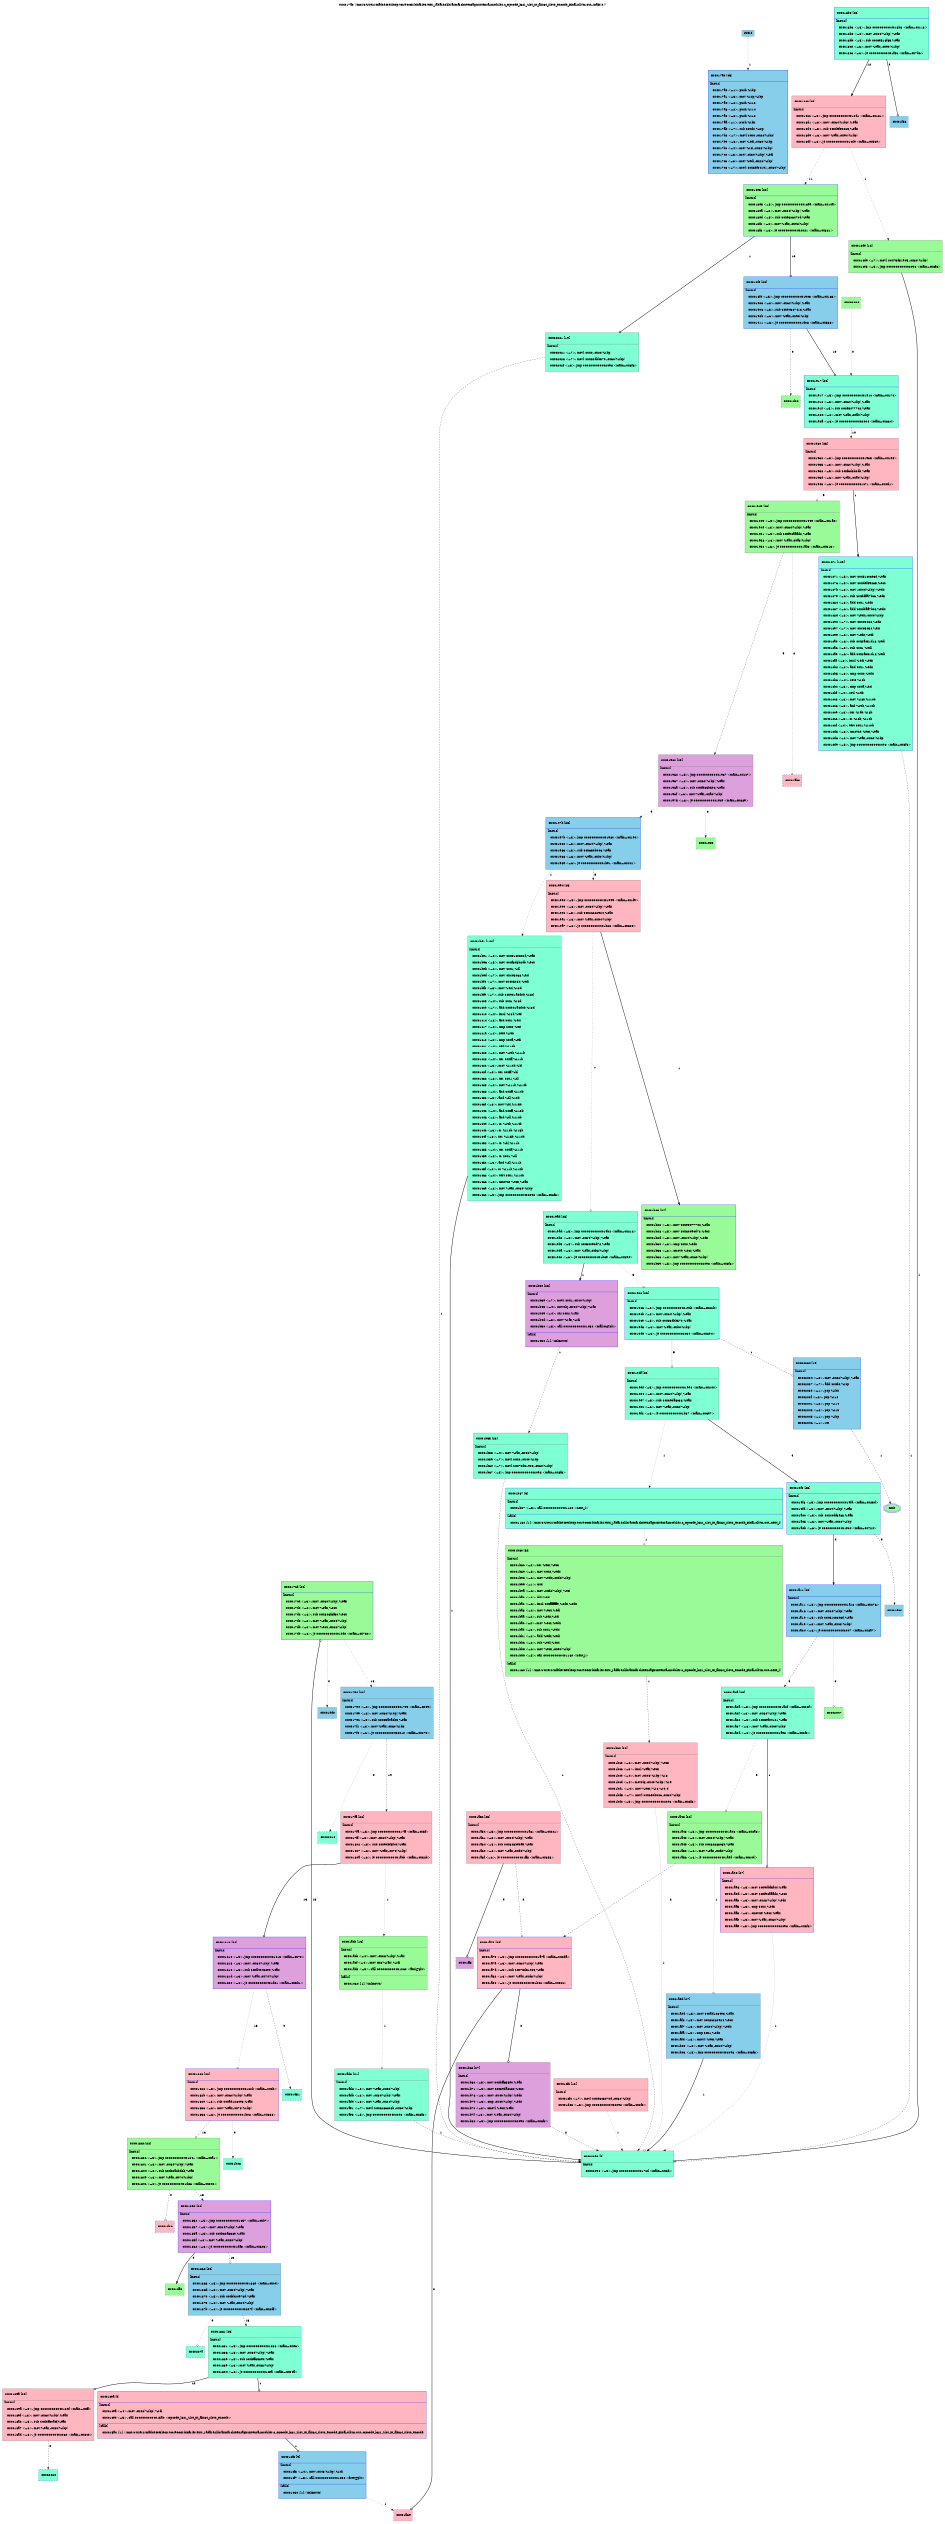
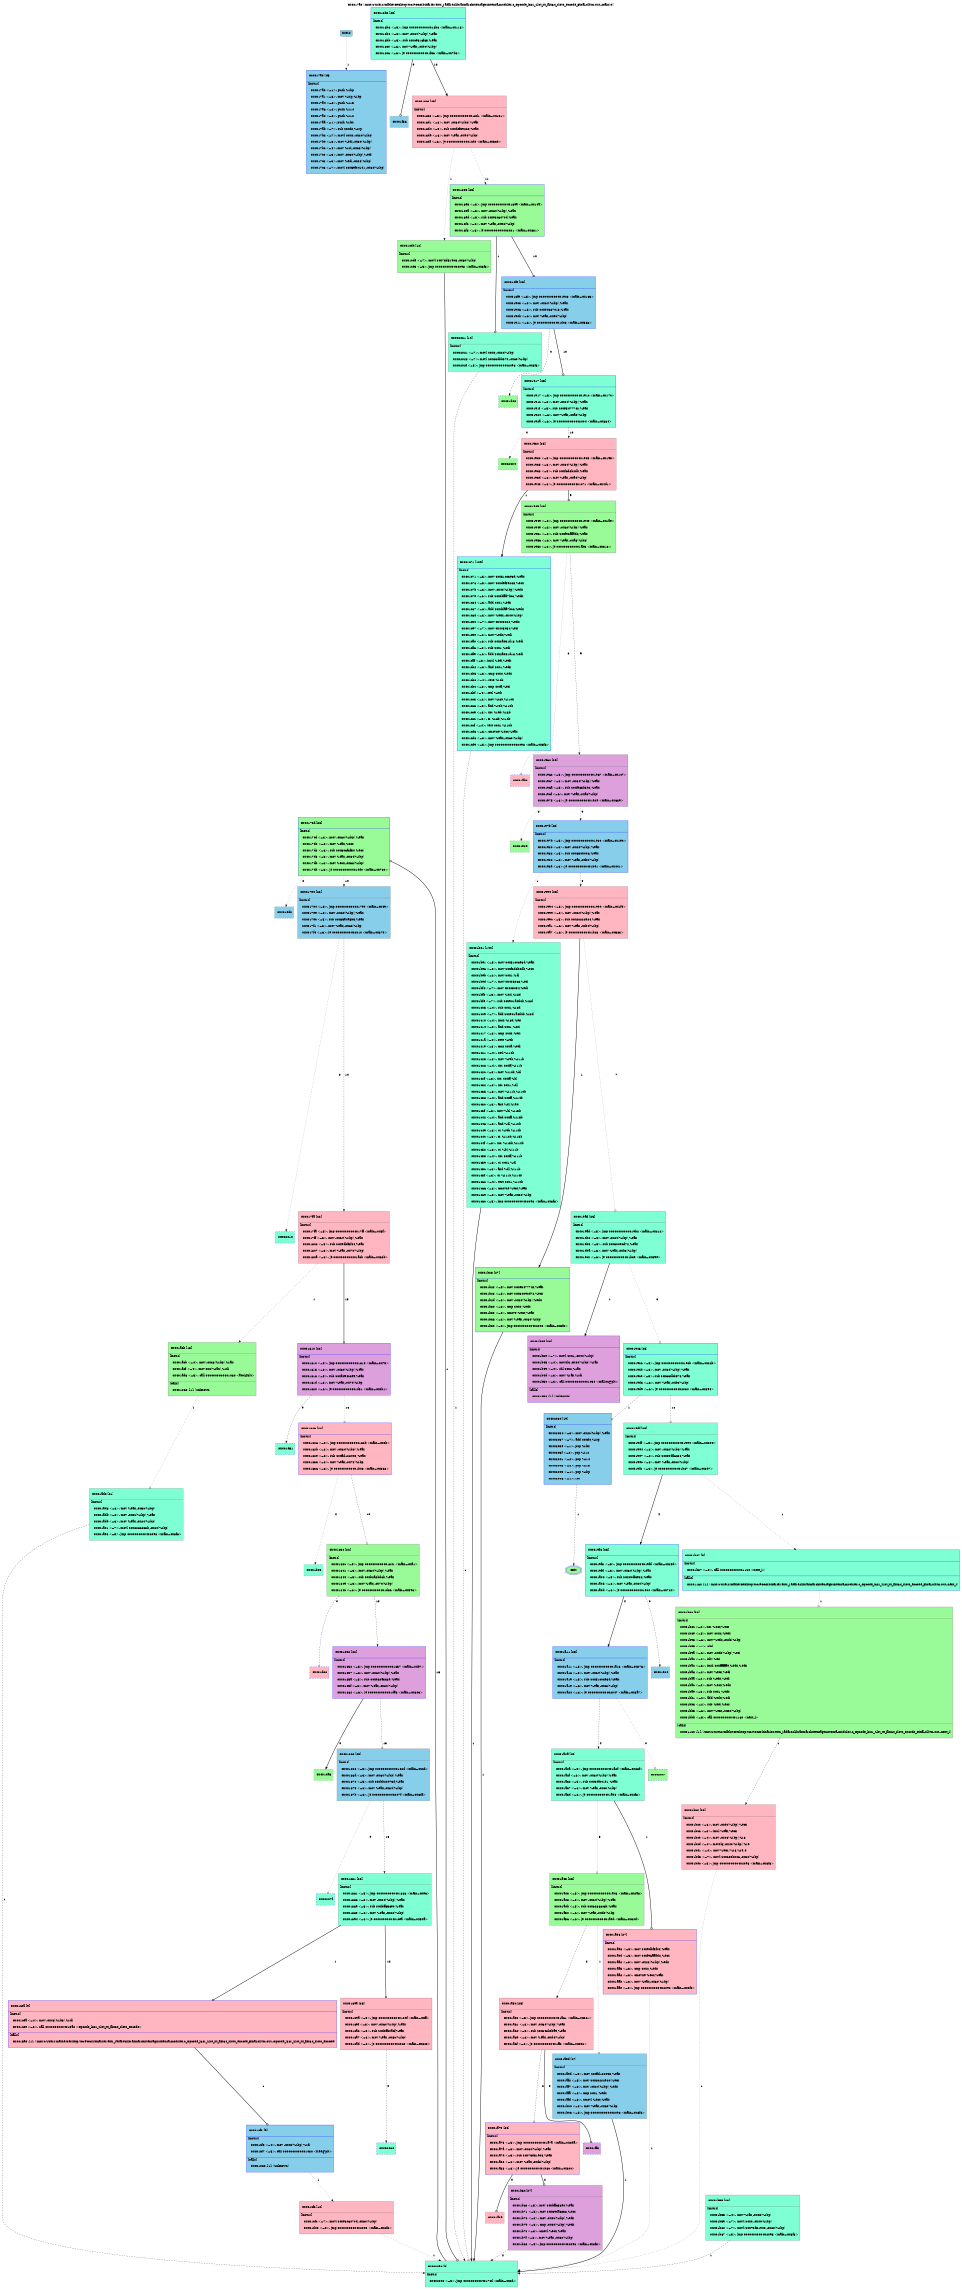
edge "0x402004" -> "0x401917 [25]": reversed
edge "0x401930 [25]" -> "0x401949 [25]": style dotted -> bold
edge "0x4019c6 [25]" -> "0x4019df [25]": label " 5" -> " 12"
edge "0x401b3e [23]" -> "0x401b55 [23]": removed, label "1"
edge "0x401b23 [27]" -> "0x402098 [5]": added, label "1"
edge "0x401a43 [25]" -> "0x401a75 [25]": now "0x401a43 [25]" -> "0x401a5c [25]"
edge "0x401cf3 [9]" -> "0x401a8e": now "0x401cf3 [9]" -> "0x401cfc [12]"
